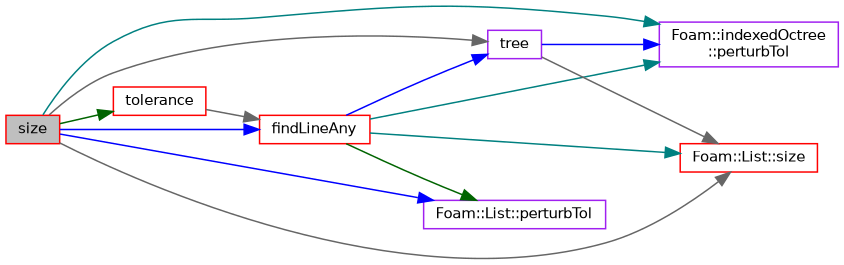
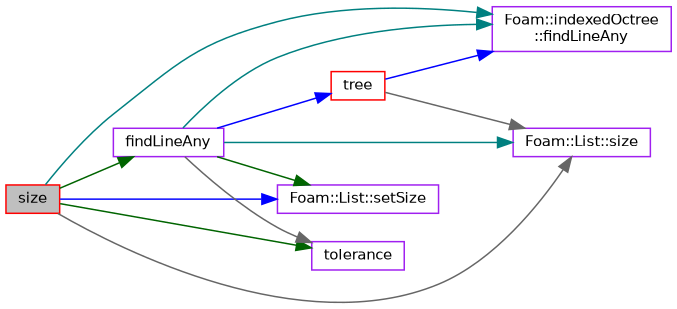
edge "size" -> "tree": removed
node "tree": color purple -> red
node "Foam::indexedOctree ::perturbTol": label "Foam::indexedOctree ::perturbTol" -> "Foam::indexedOctree ::findLineAny"
node "tolerance": color red -> purple
edge "tolerance" -> "findLineAny": reversed
edge "size" -> "findLineAny": color blue -> darkgreen
node "findLineAny": color red -> purple
node "Foam::List::size": color red -> purple
node "Foam::List::perturbTol": label "Foam::List::perturbTol" -> "Foam::List::setSize"
